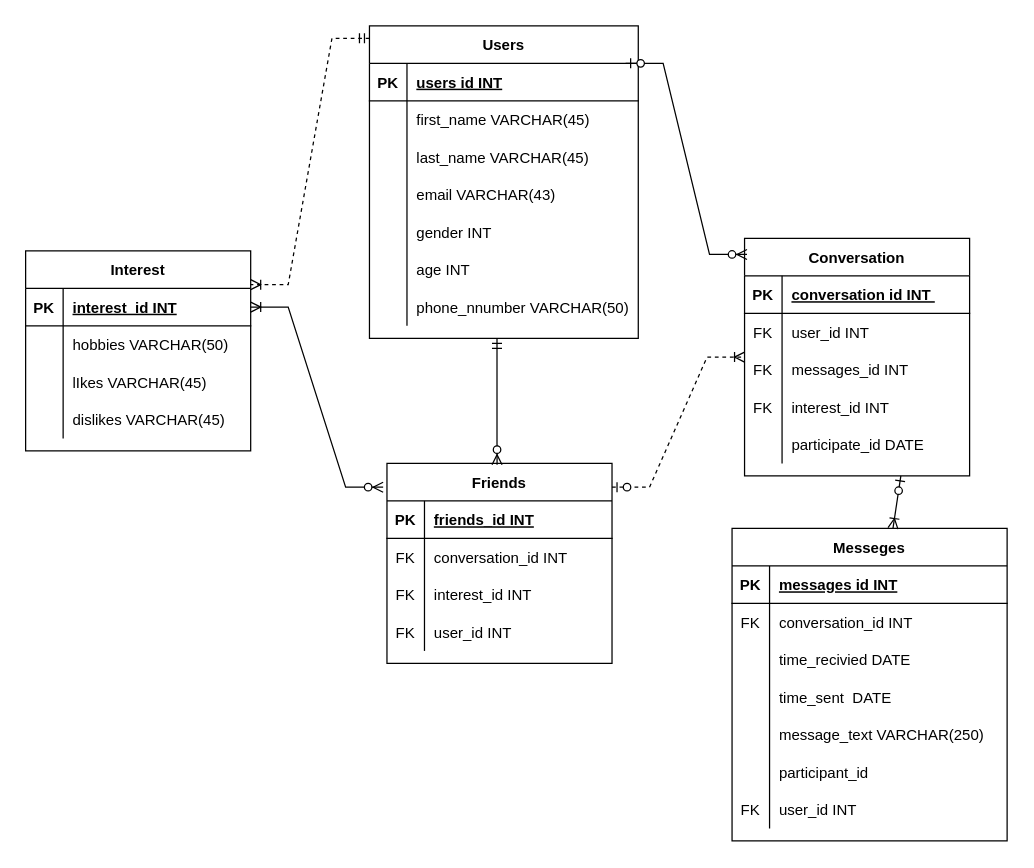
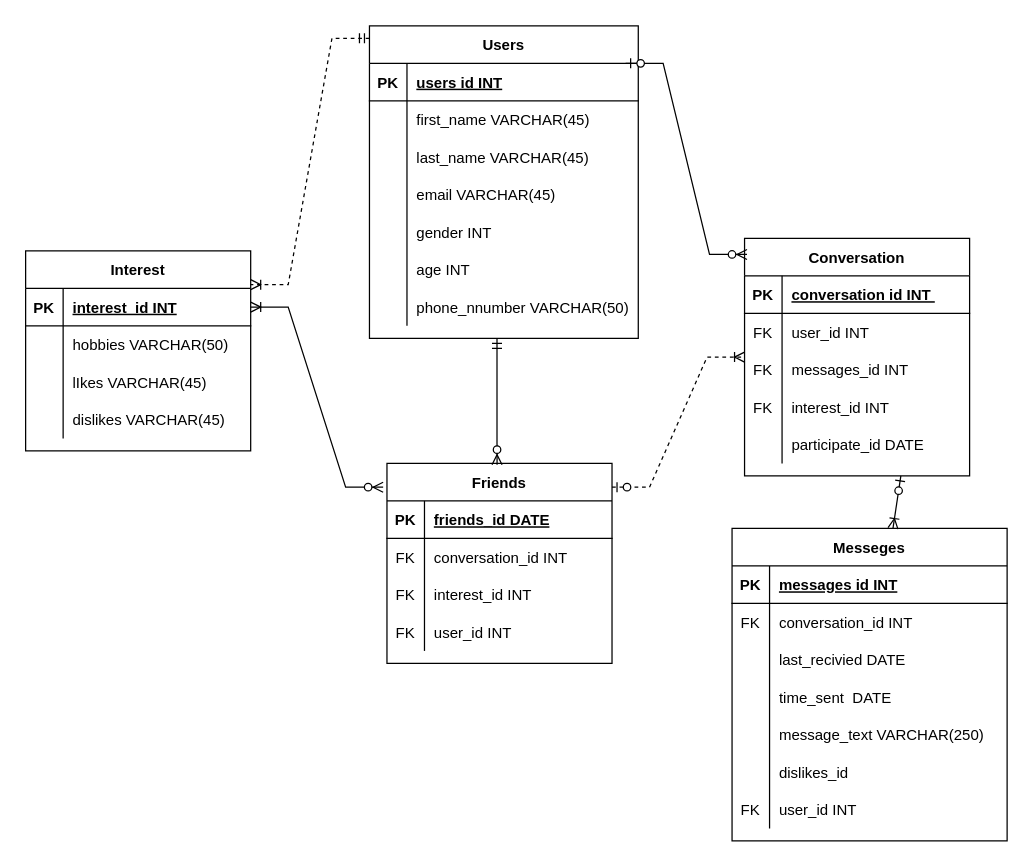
node "email VARCHAR(43)": label "email VARCHAR(43)" -> "email VARCHAR(45)"
node "friends_id INT": label "friends_id INT" -> "friends_id DATE"
node "time_recivied DATE": label "time_recivied DATE" -> "last_recivied DATE"
node "participant_id": label "participant_id" -> "dislikes_id"
